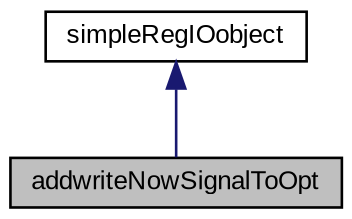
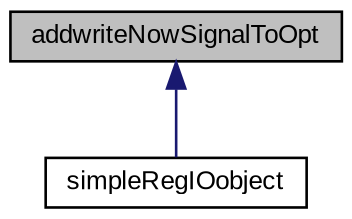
edge "addwriteNowSignalToOpt" -> "simpleRegIOobject": reversed
